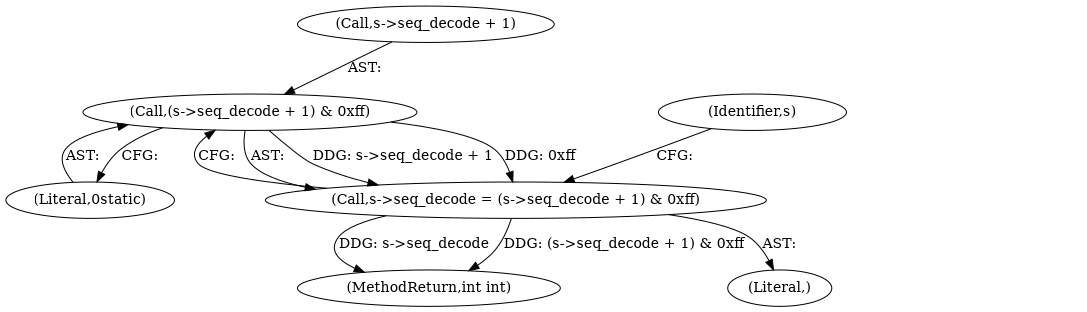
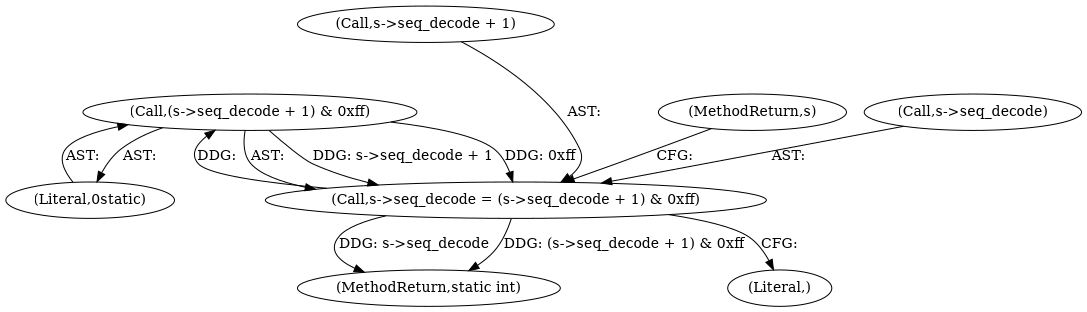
edge "(Call,s->seq_decode + 1)" -> "(Call,(s->seq_decode + 1) & 0xff)": now "(Call,s->seq_decode + 1)" -> "(Call,s->seq_decode = (s->seq_decode + 1) & 0xff)"
node "(Identifier,s)": label "(Identifier,s)" -> "(MethodReturn,s)"
node "(Call,s->seq_decode)": added
edge "(Call,(s->seq_decode + 1) & 0xff)" -> "(Literal,0static)": label "CFG: " -> "AST: "
edge "(Call,s->seq_decode = (s->seq_decode + 1) & 0xff)" -> "(Call,(s->seq_decode + 1) & 0xff)": label "CFG: " -> "DDG: "
edge "(Call,s->seq_decode = (s->seq_decode + 1) & 0xff)" -> "(Literal,)": label "AST: " -> "CFG: "
node "(MethodReturn,int int)": label "(MethodReturn,int int)" -> "(MethodReturn,static int)"
